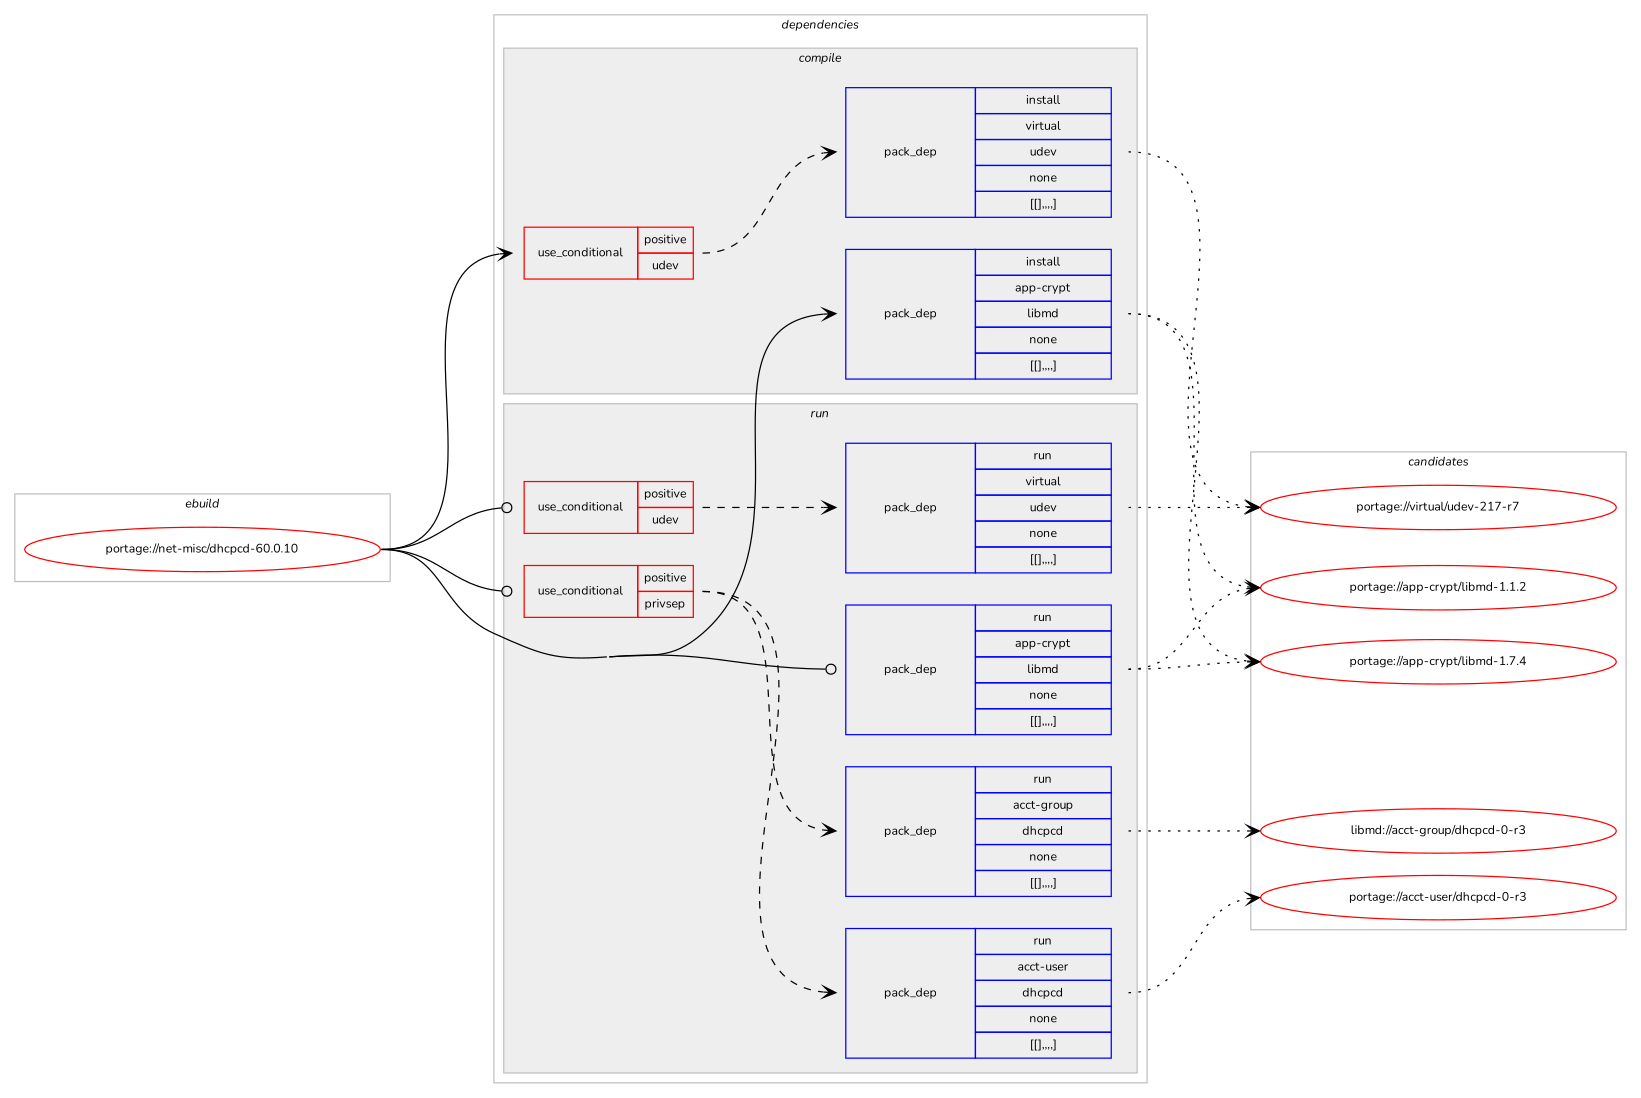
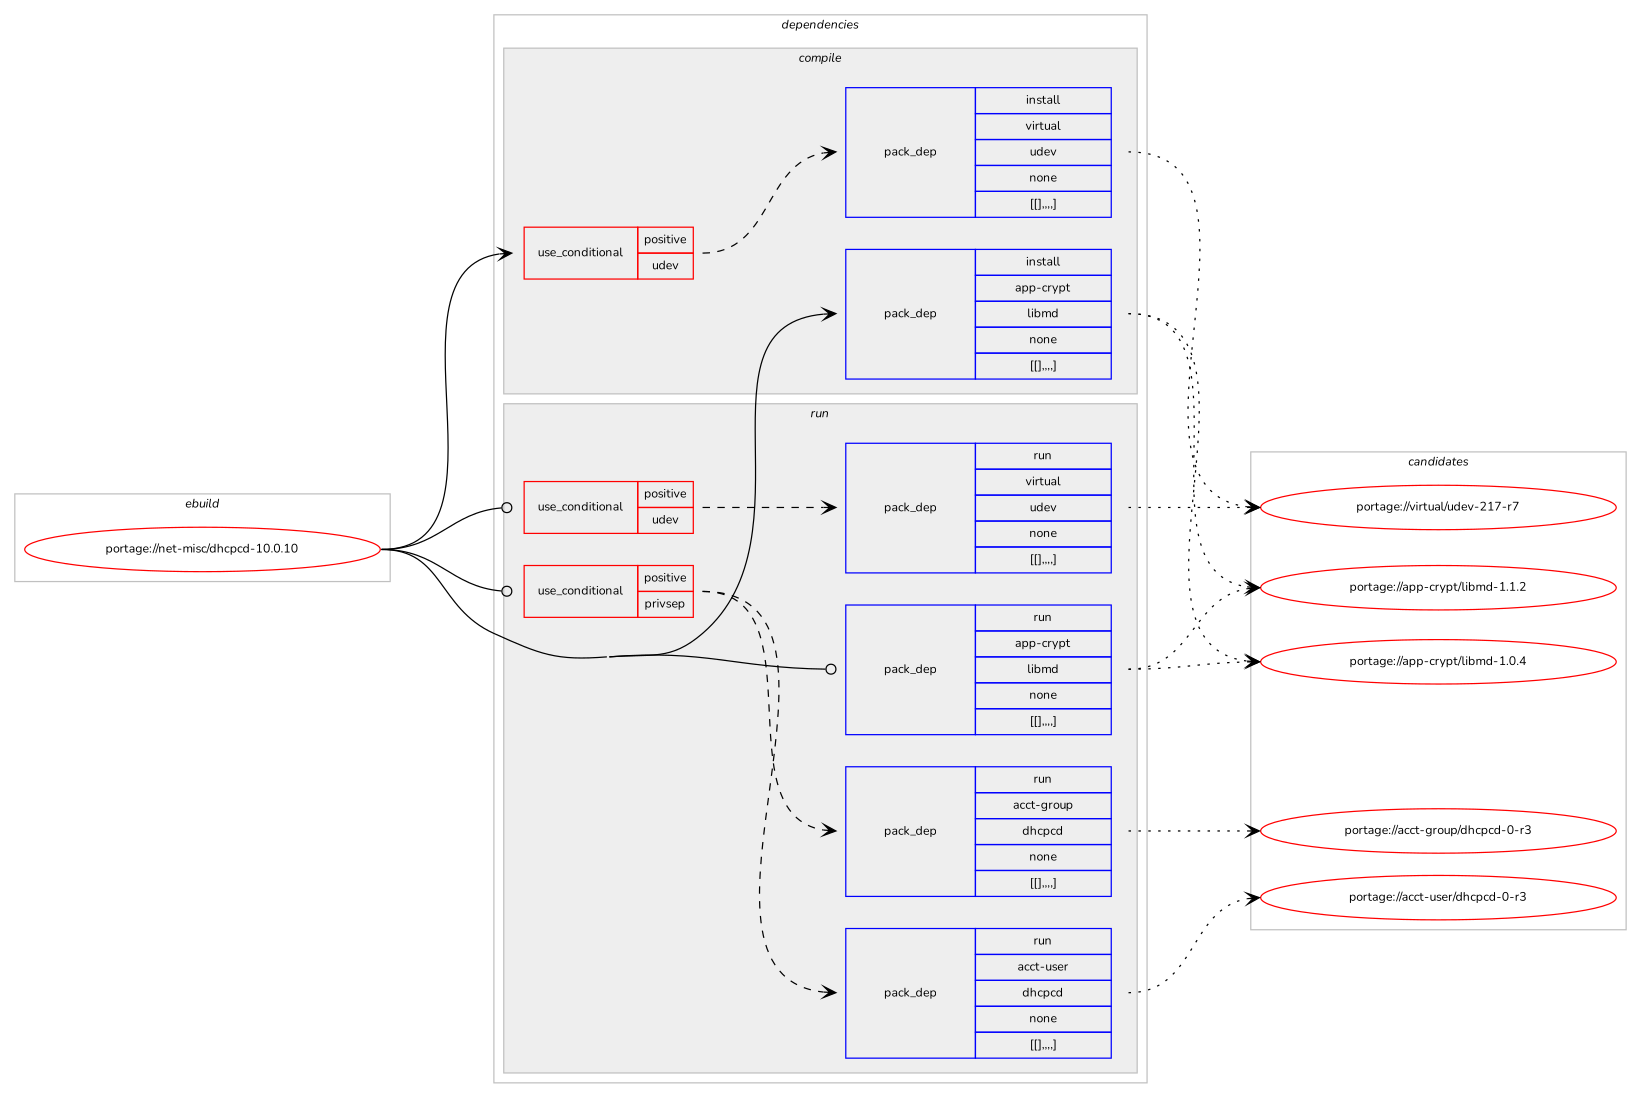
node "portage://net-misc/dhcpcd-60.0.10": label "portage://net-misc/dhcpcd-60.0.10" -> "portage://net-misc/dhcpcd-10.0.10"
node "portage://app-crypt/libmd-1.7.4": label "portage://app-crypt/libmd-1.7.4" -> "portage://app-crypt/libmd-1.0.4"
node "libmd://acct-group/dhcpcd-0-r3": label "libmd://acct-group/dhcpcd-0-r3" -> "portage://acct-group/dhcpcd-0-r3"
